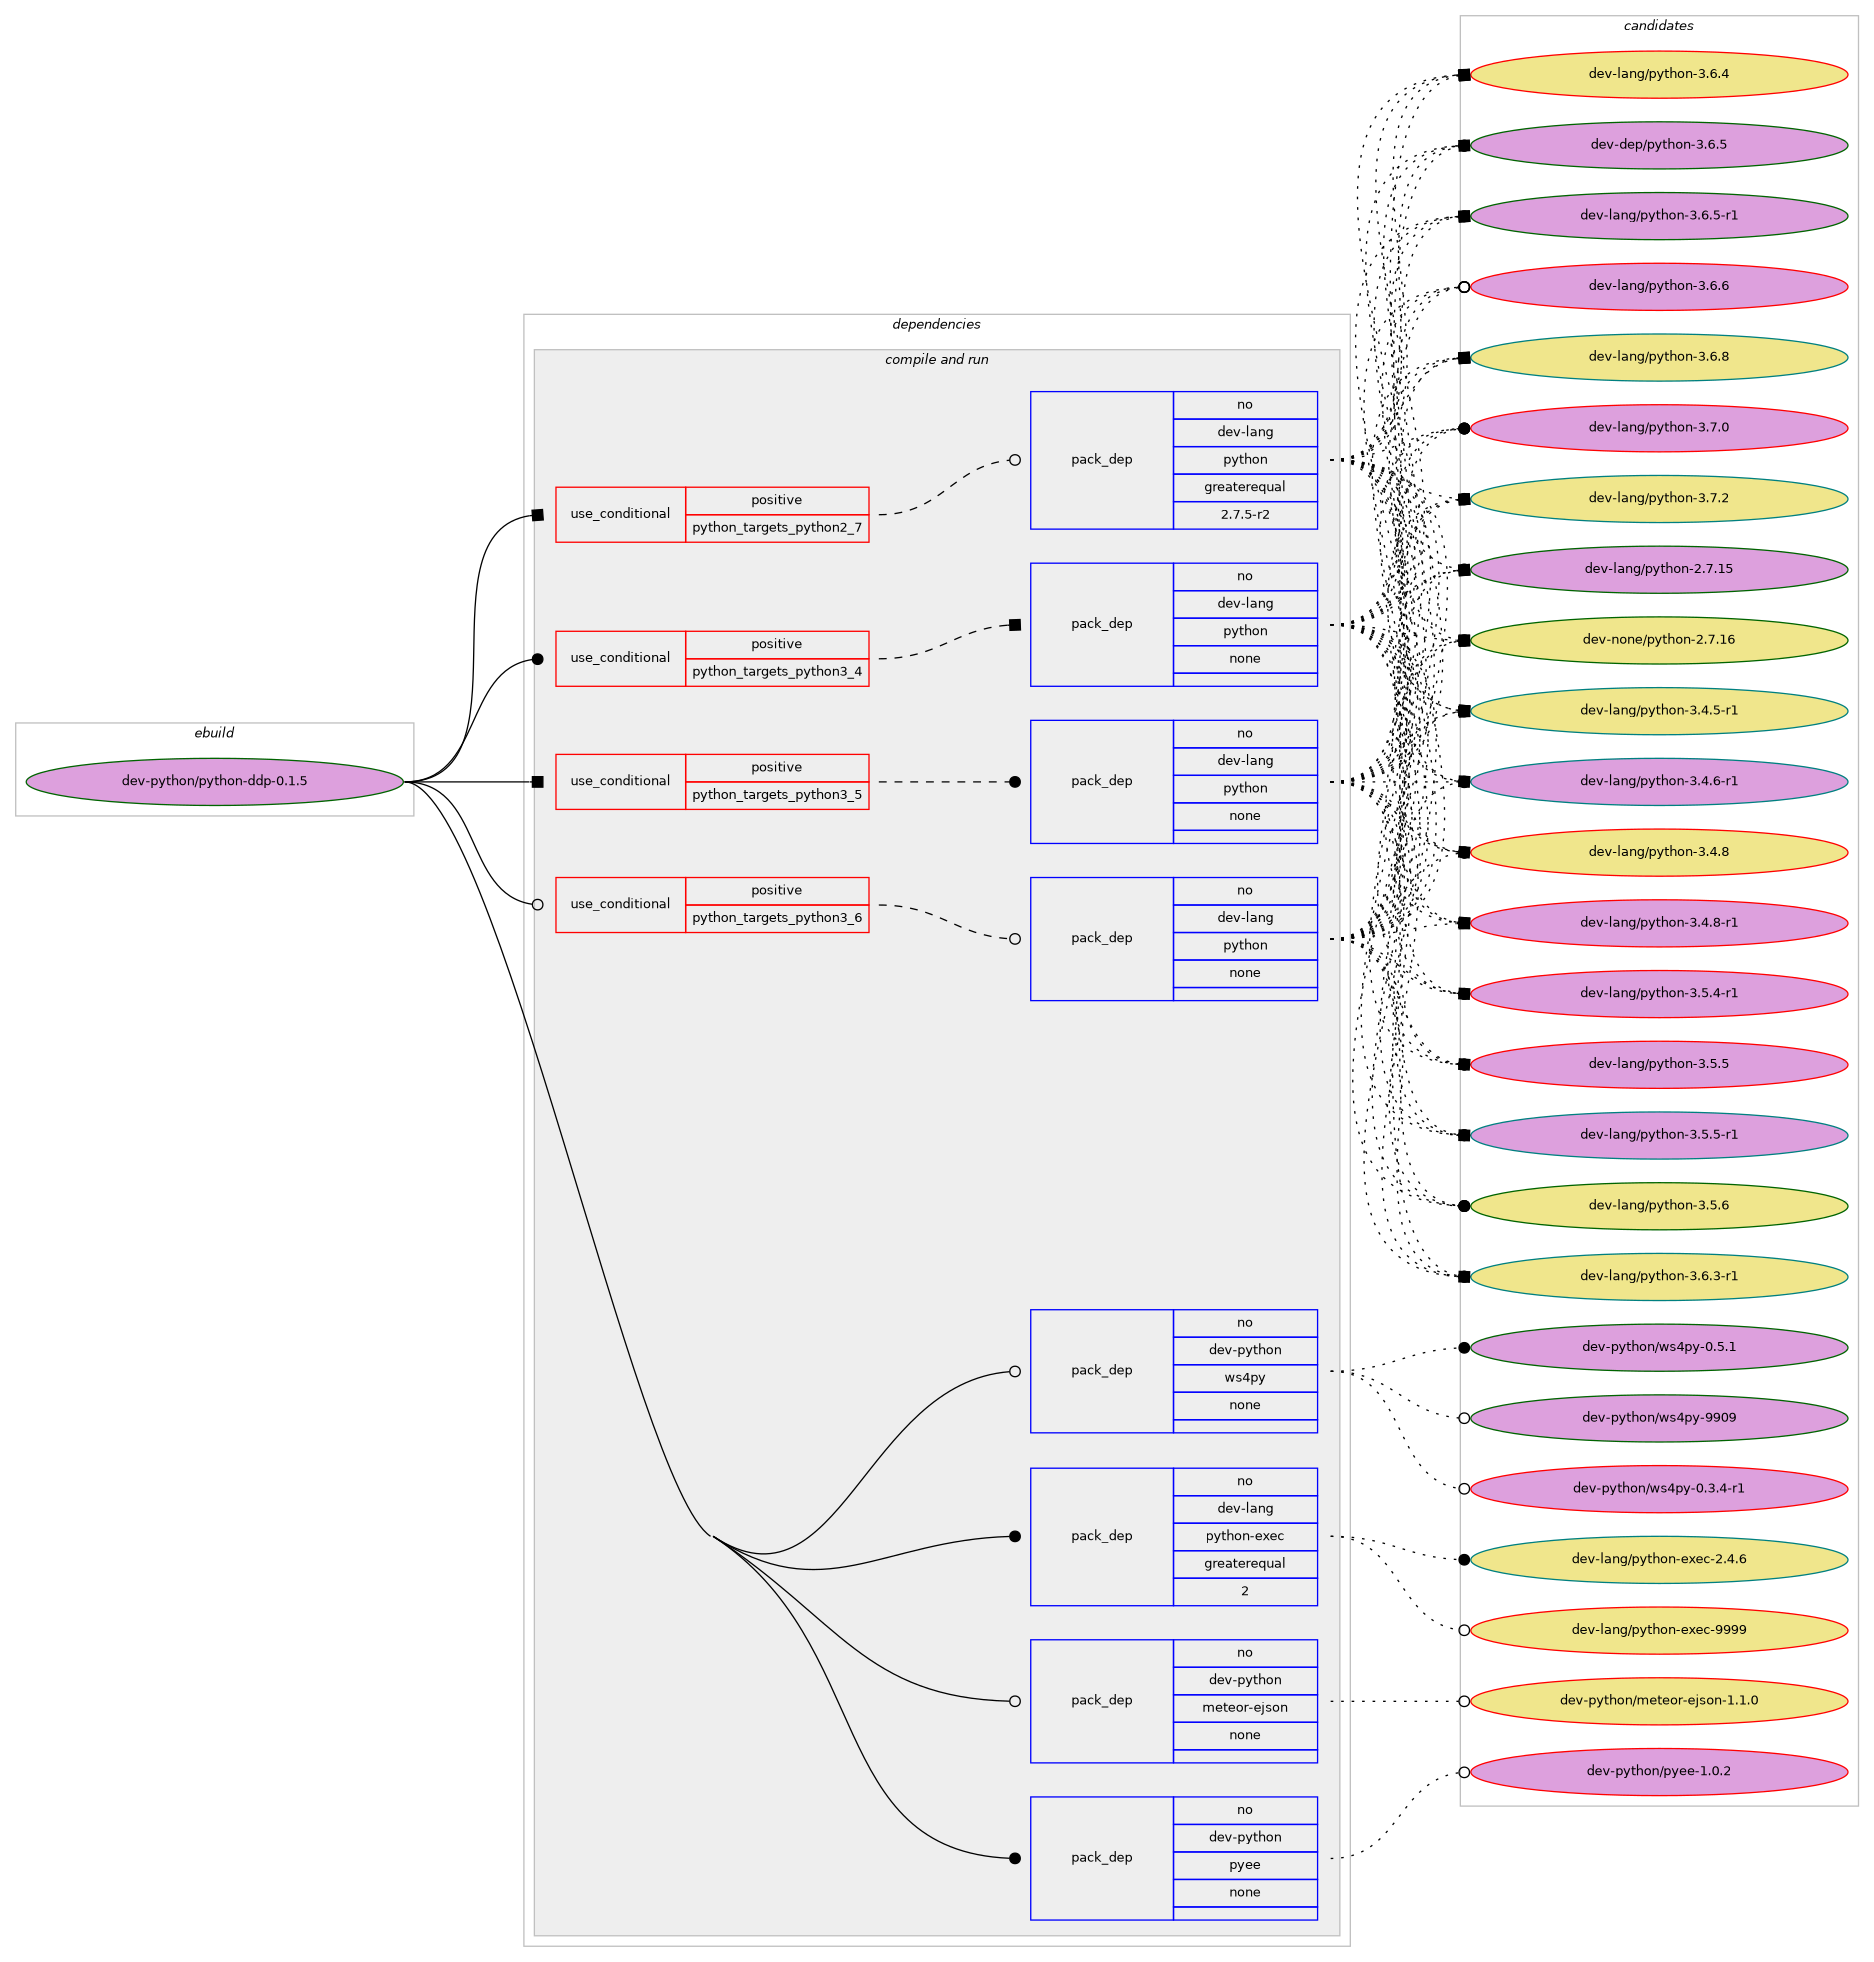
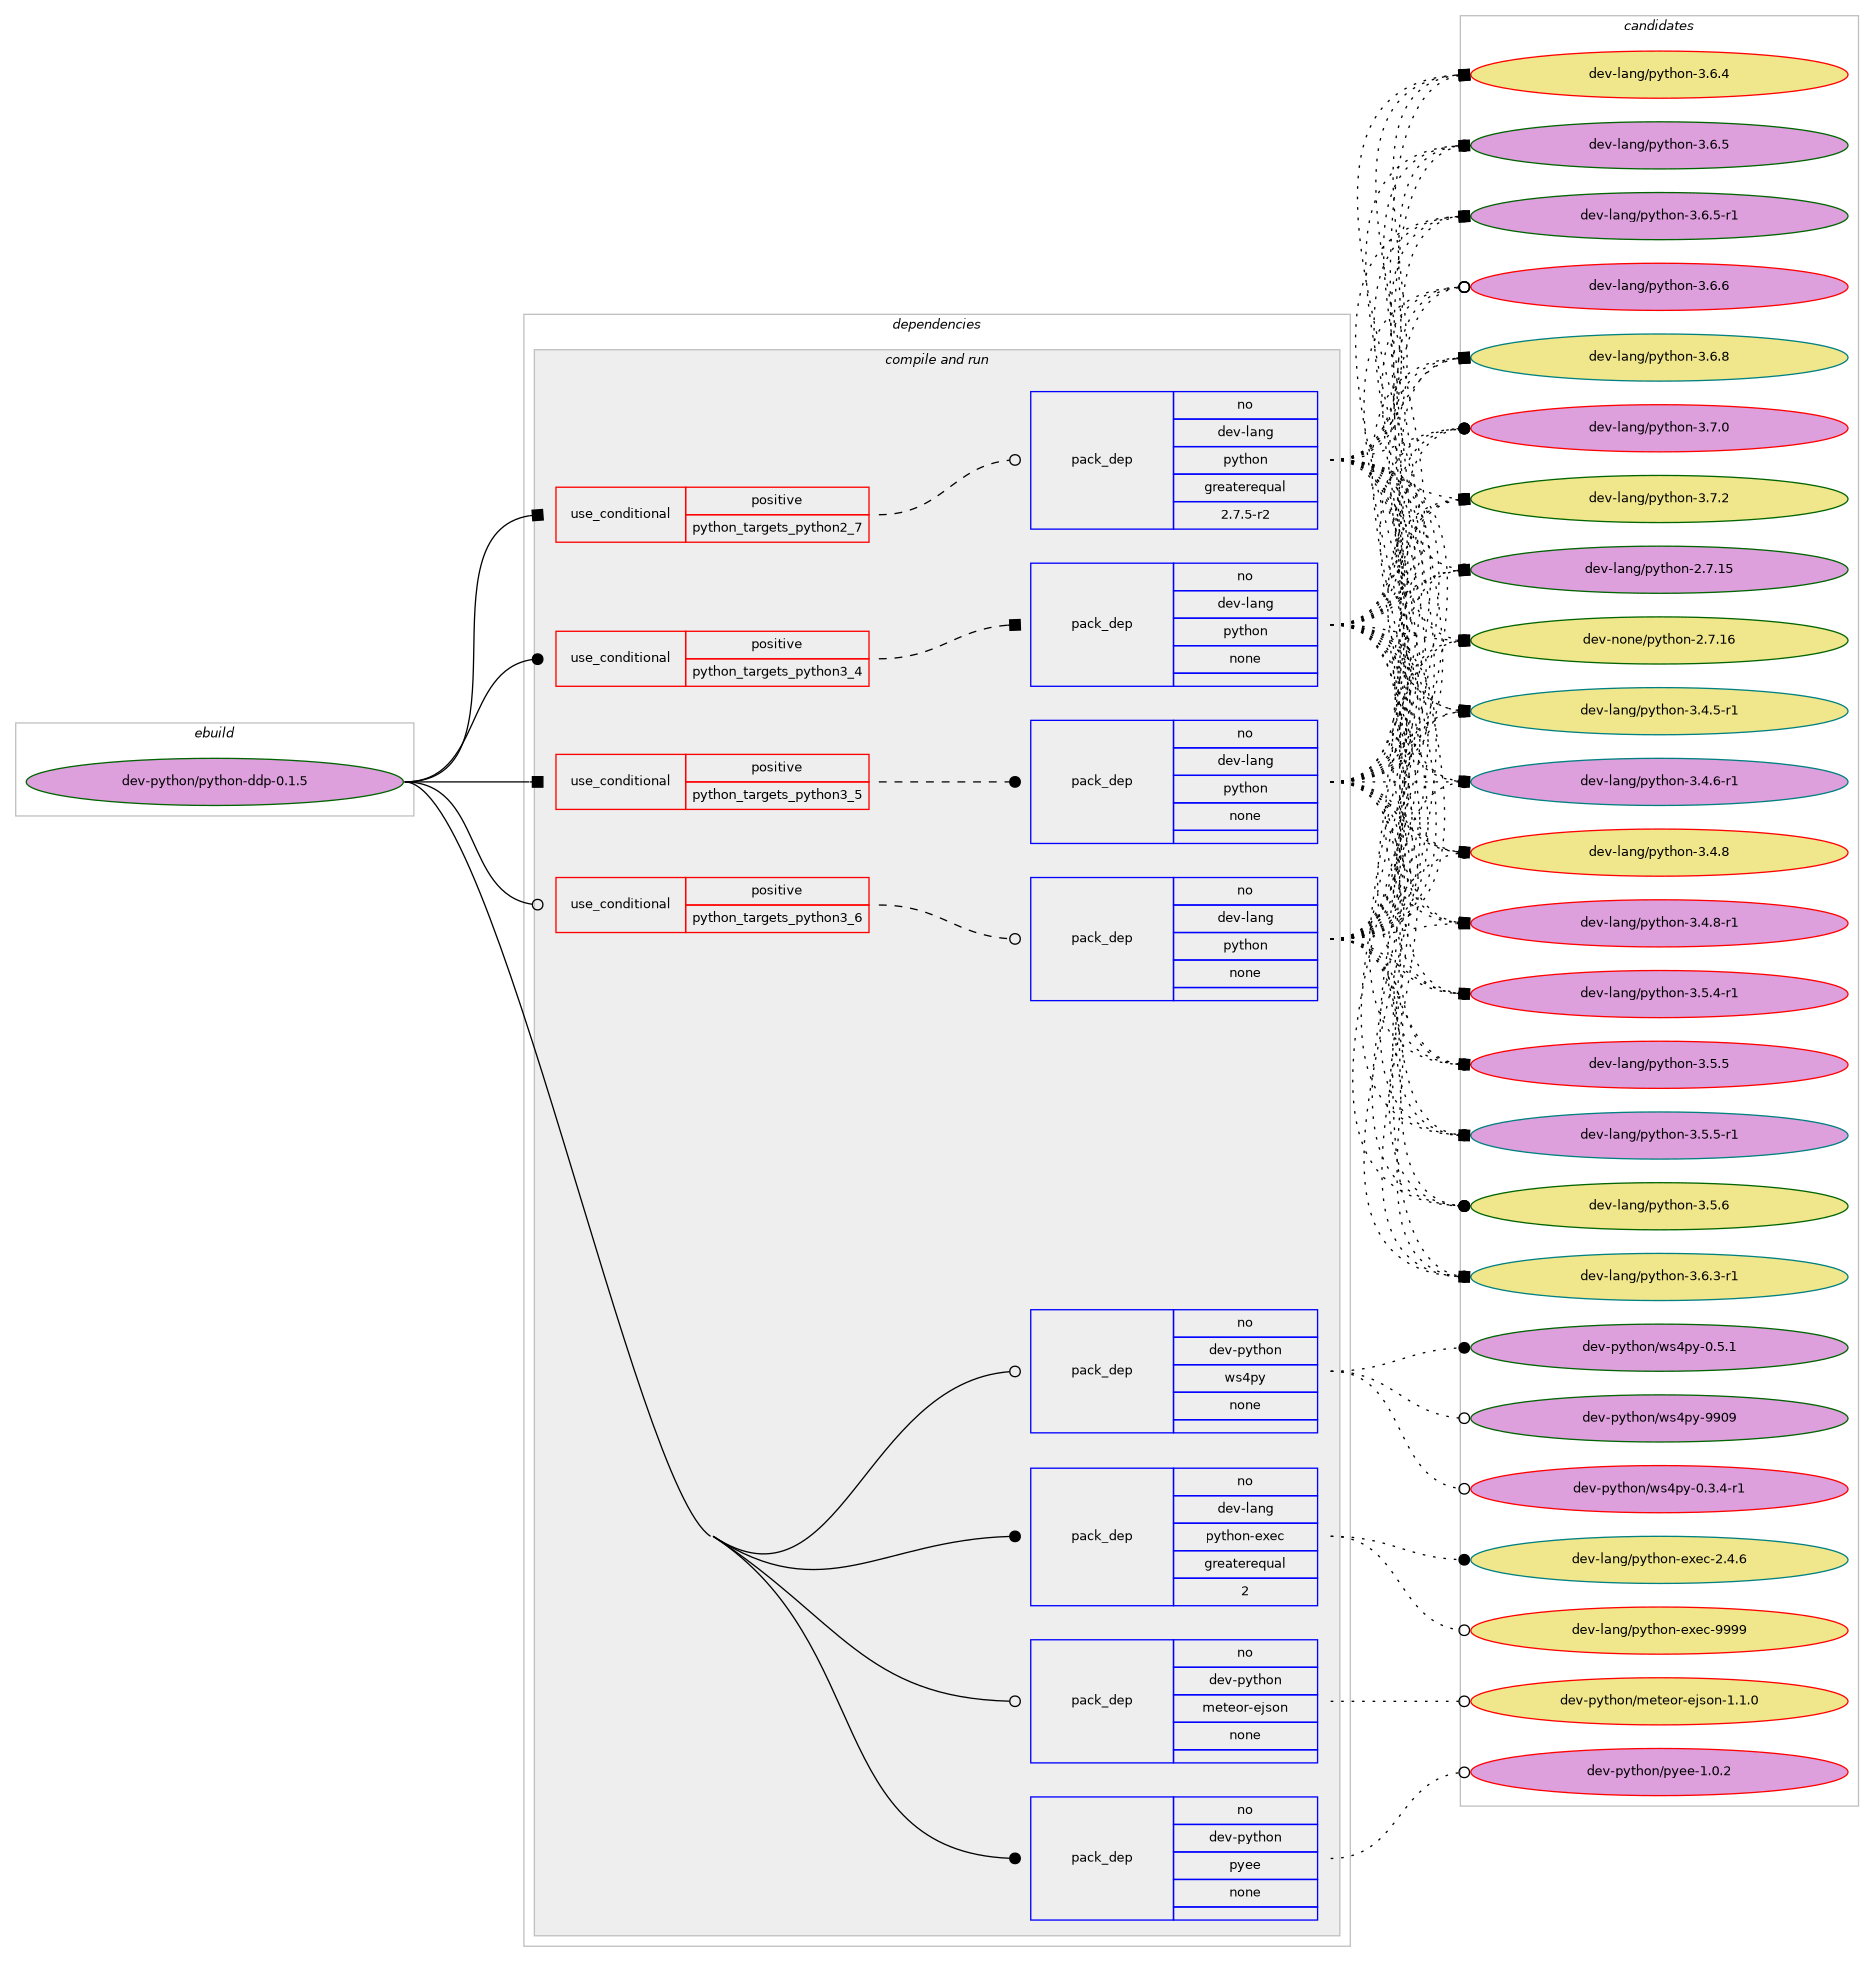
node "dev-dep/python-3.6.5": label "dev-dep/python-3.6.5" -> "dev-lang/python-3.6.5"
node "dev-lang/python-3.7.2": color teal -> darkgreen
